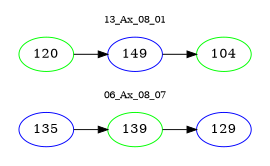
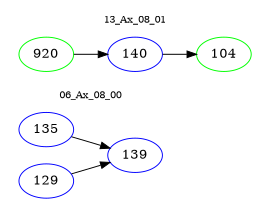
node "120": label "120" -> "920"
node "149": label "149" -> "140"
cluster "06_Ax_08_07": label "06_Ax_08_07" -> "06_Ax_08_00"
node "139": color green -> blue
edge "139" -> "129": reversed
